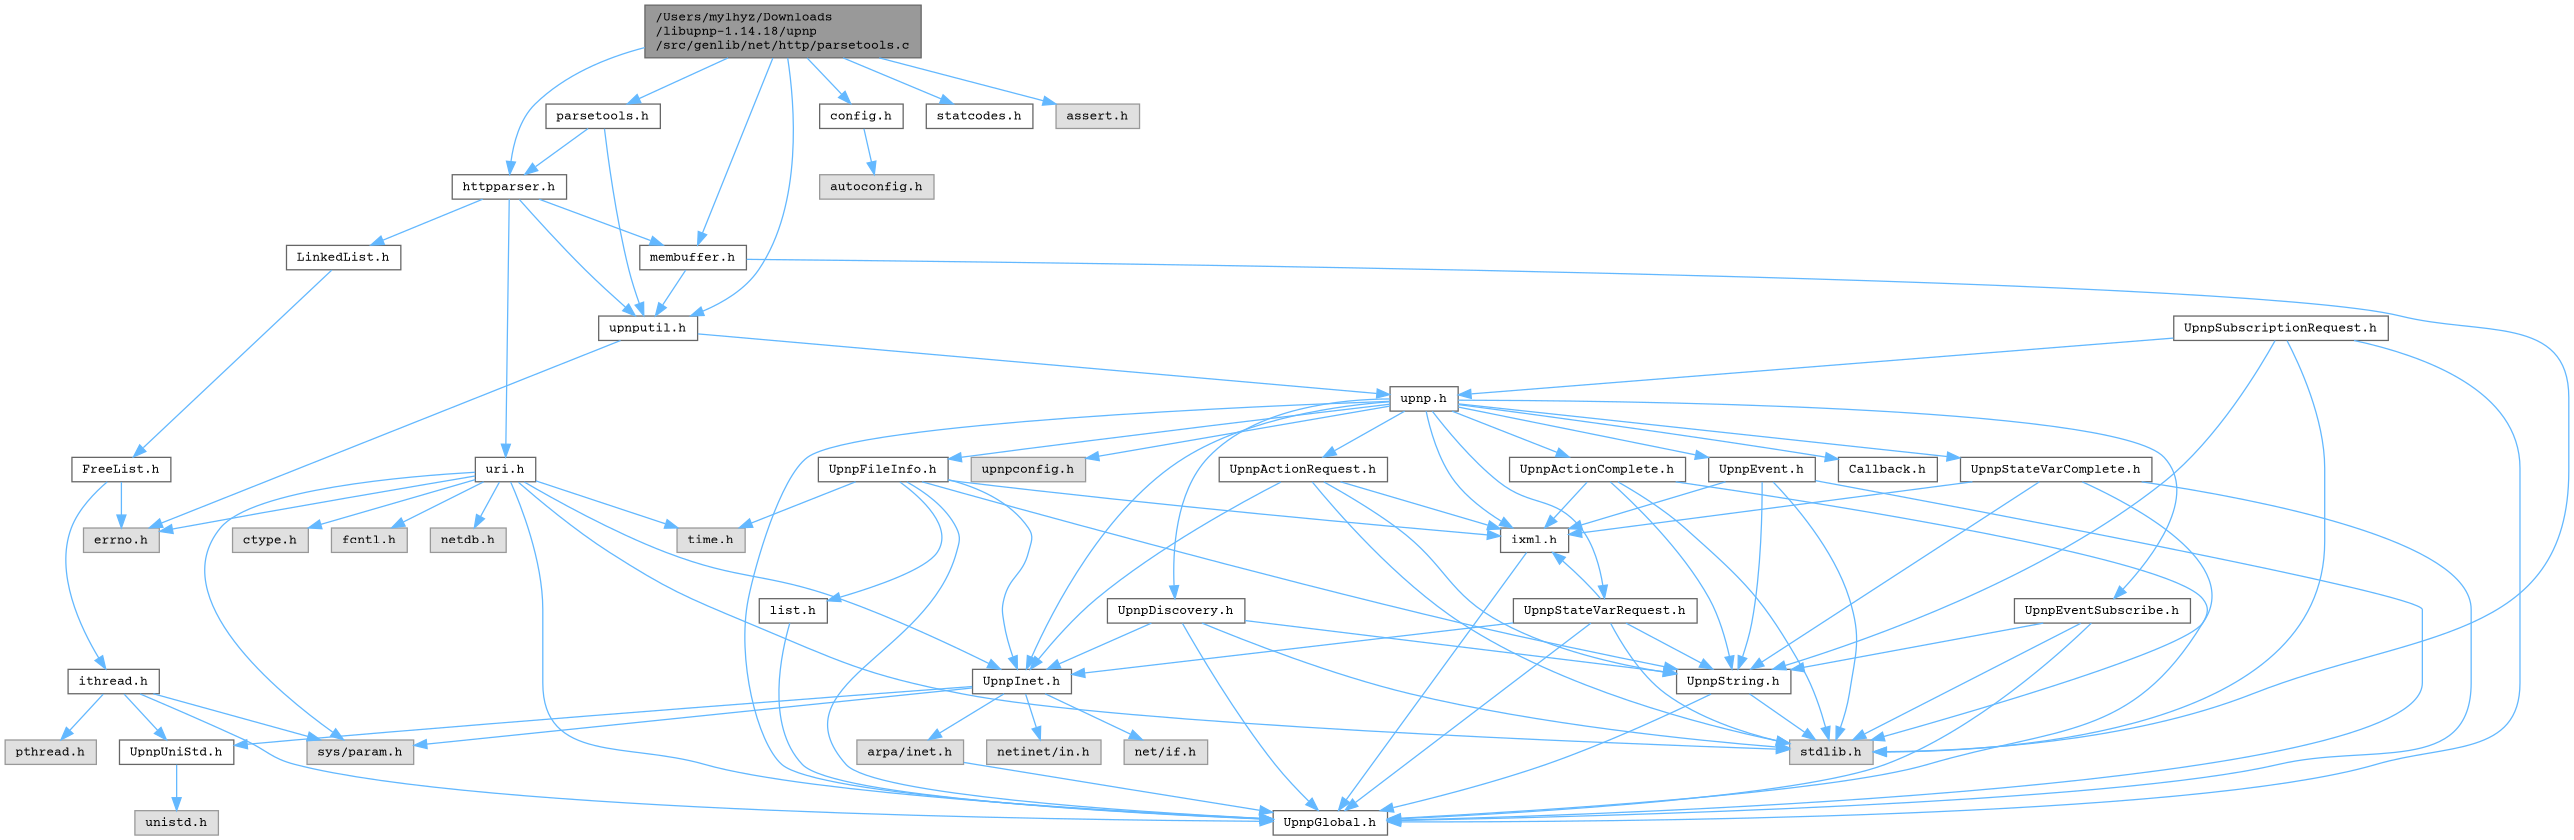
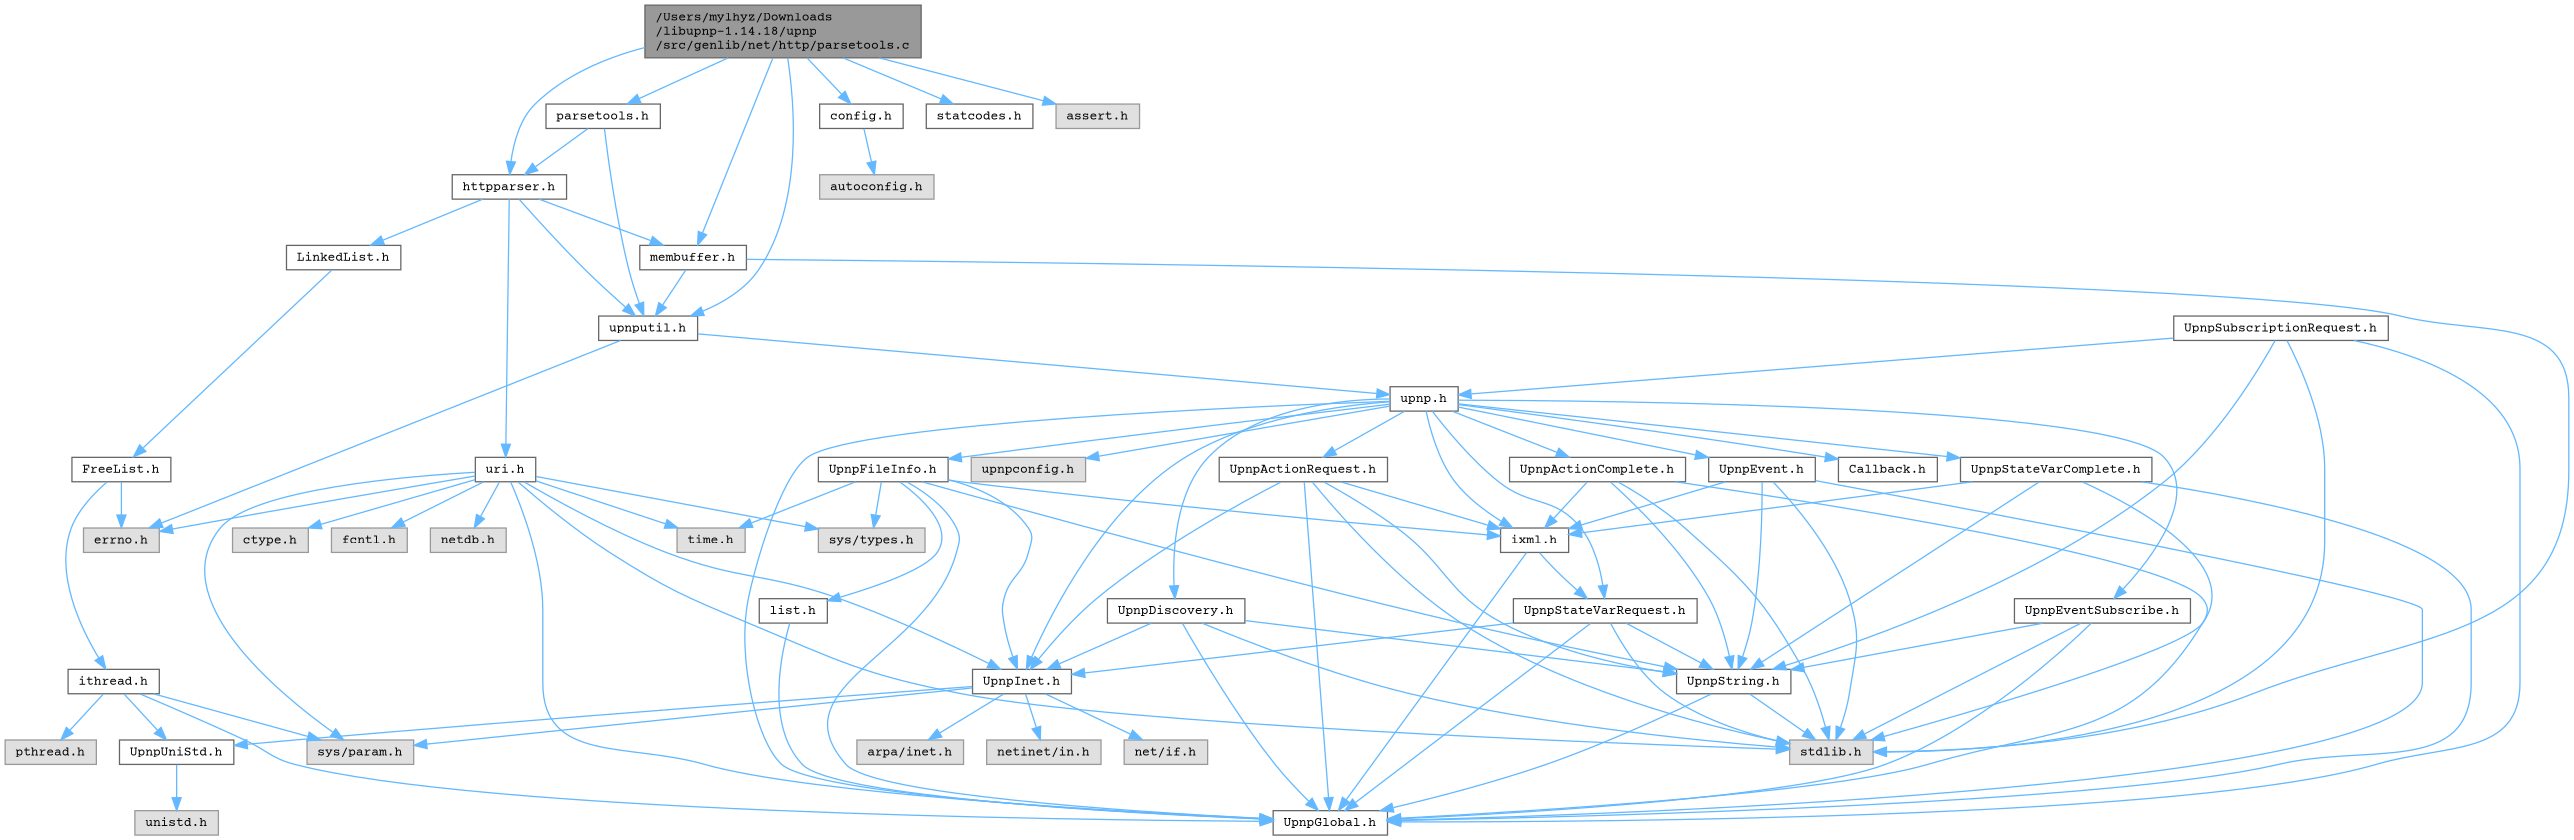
node "sys/types.h": added
edge "UpnpStateVarRequest.h" -> "ixml.h": reversed
edge "arpa/inet.h" -> "UpnpGlobal.h": now "UpnpActionRequest.h" -> "UpnpGlobal.h"
